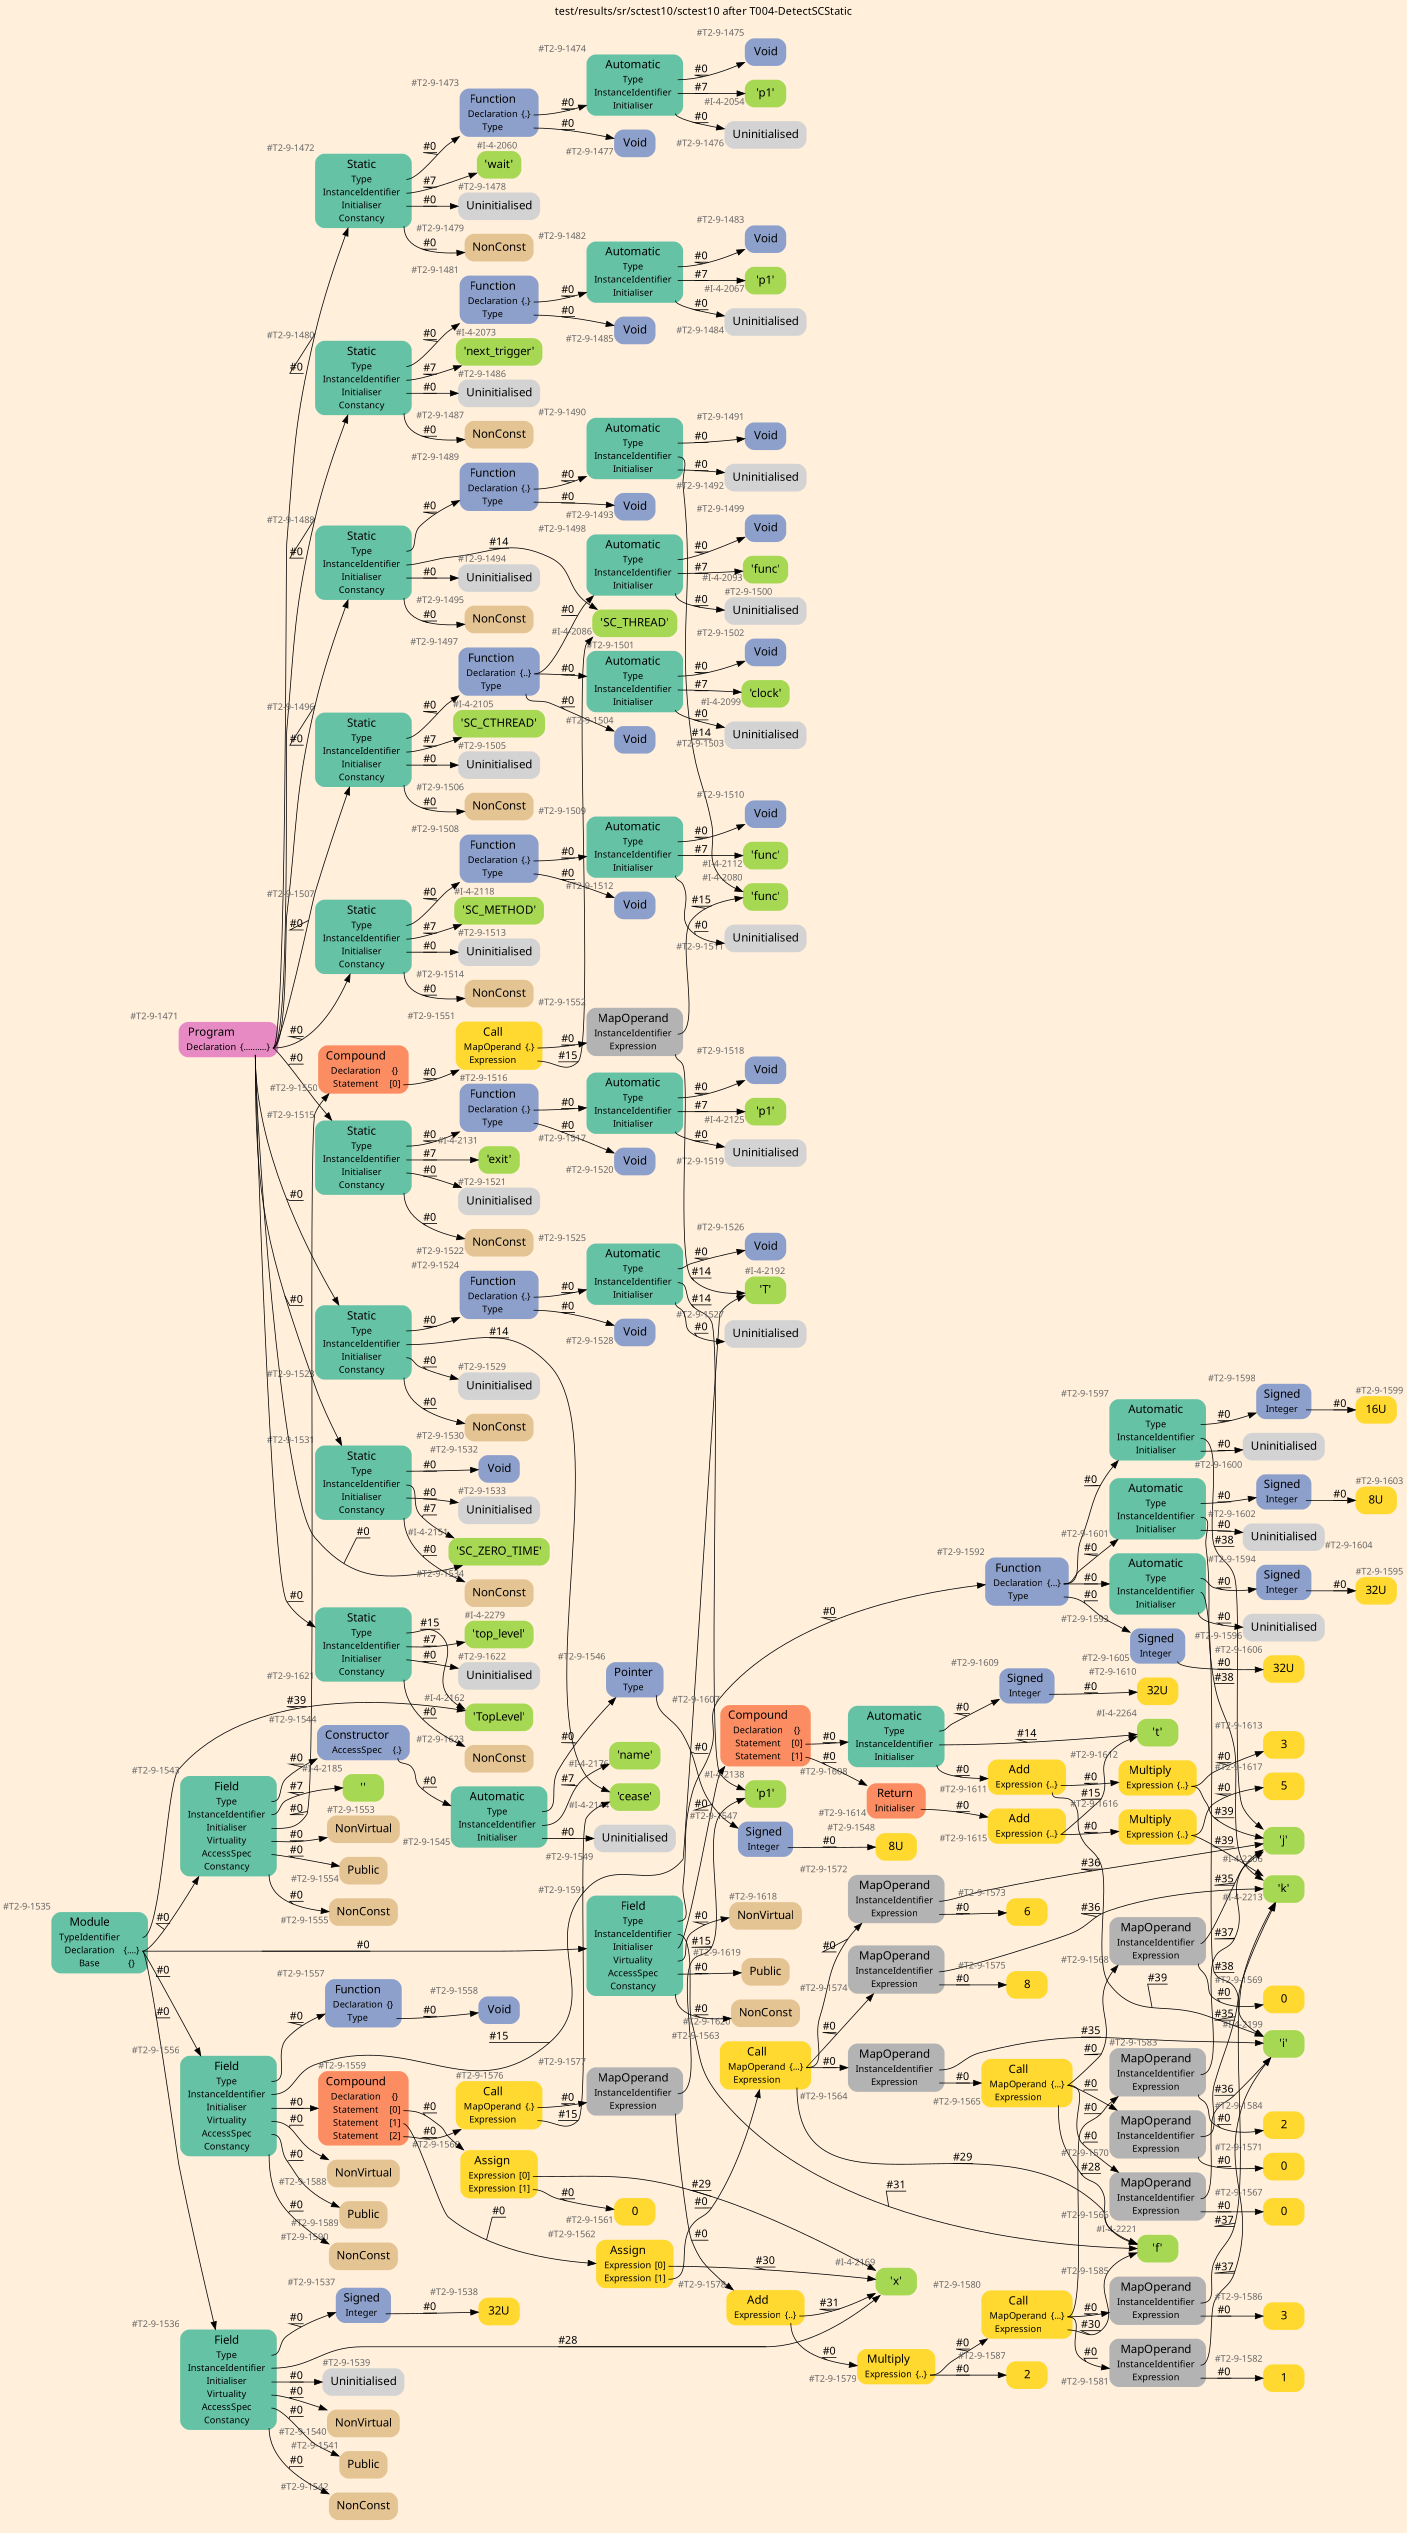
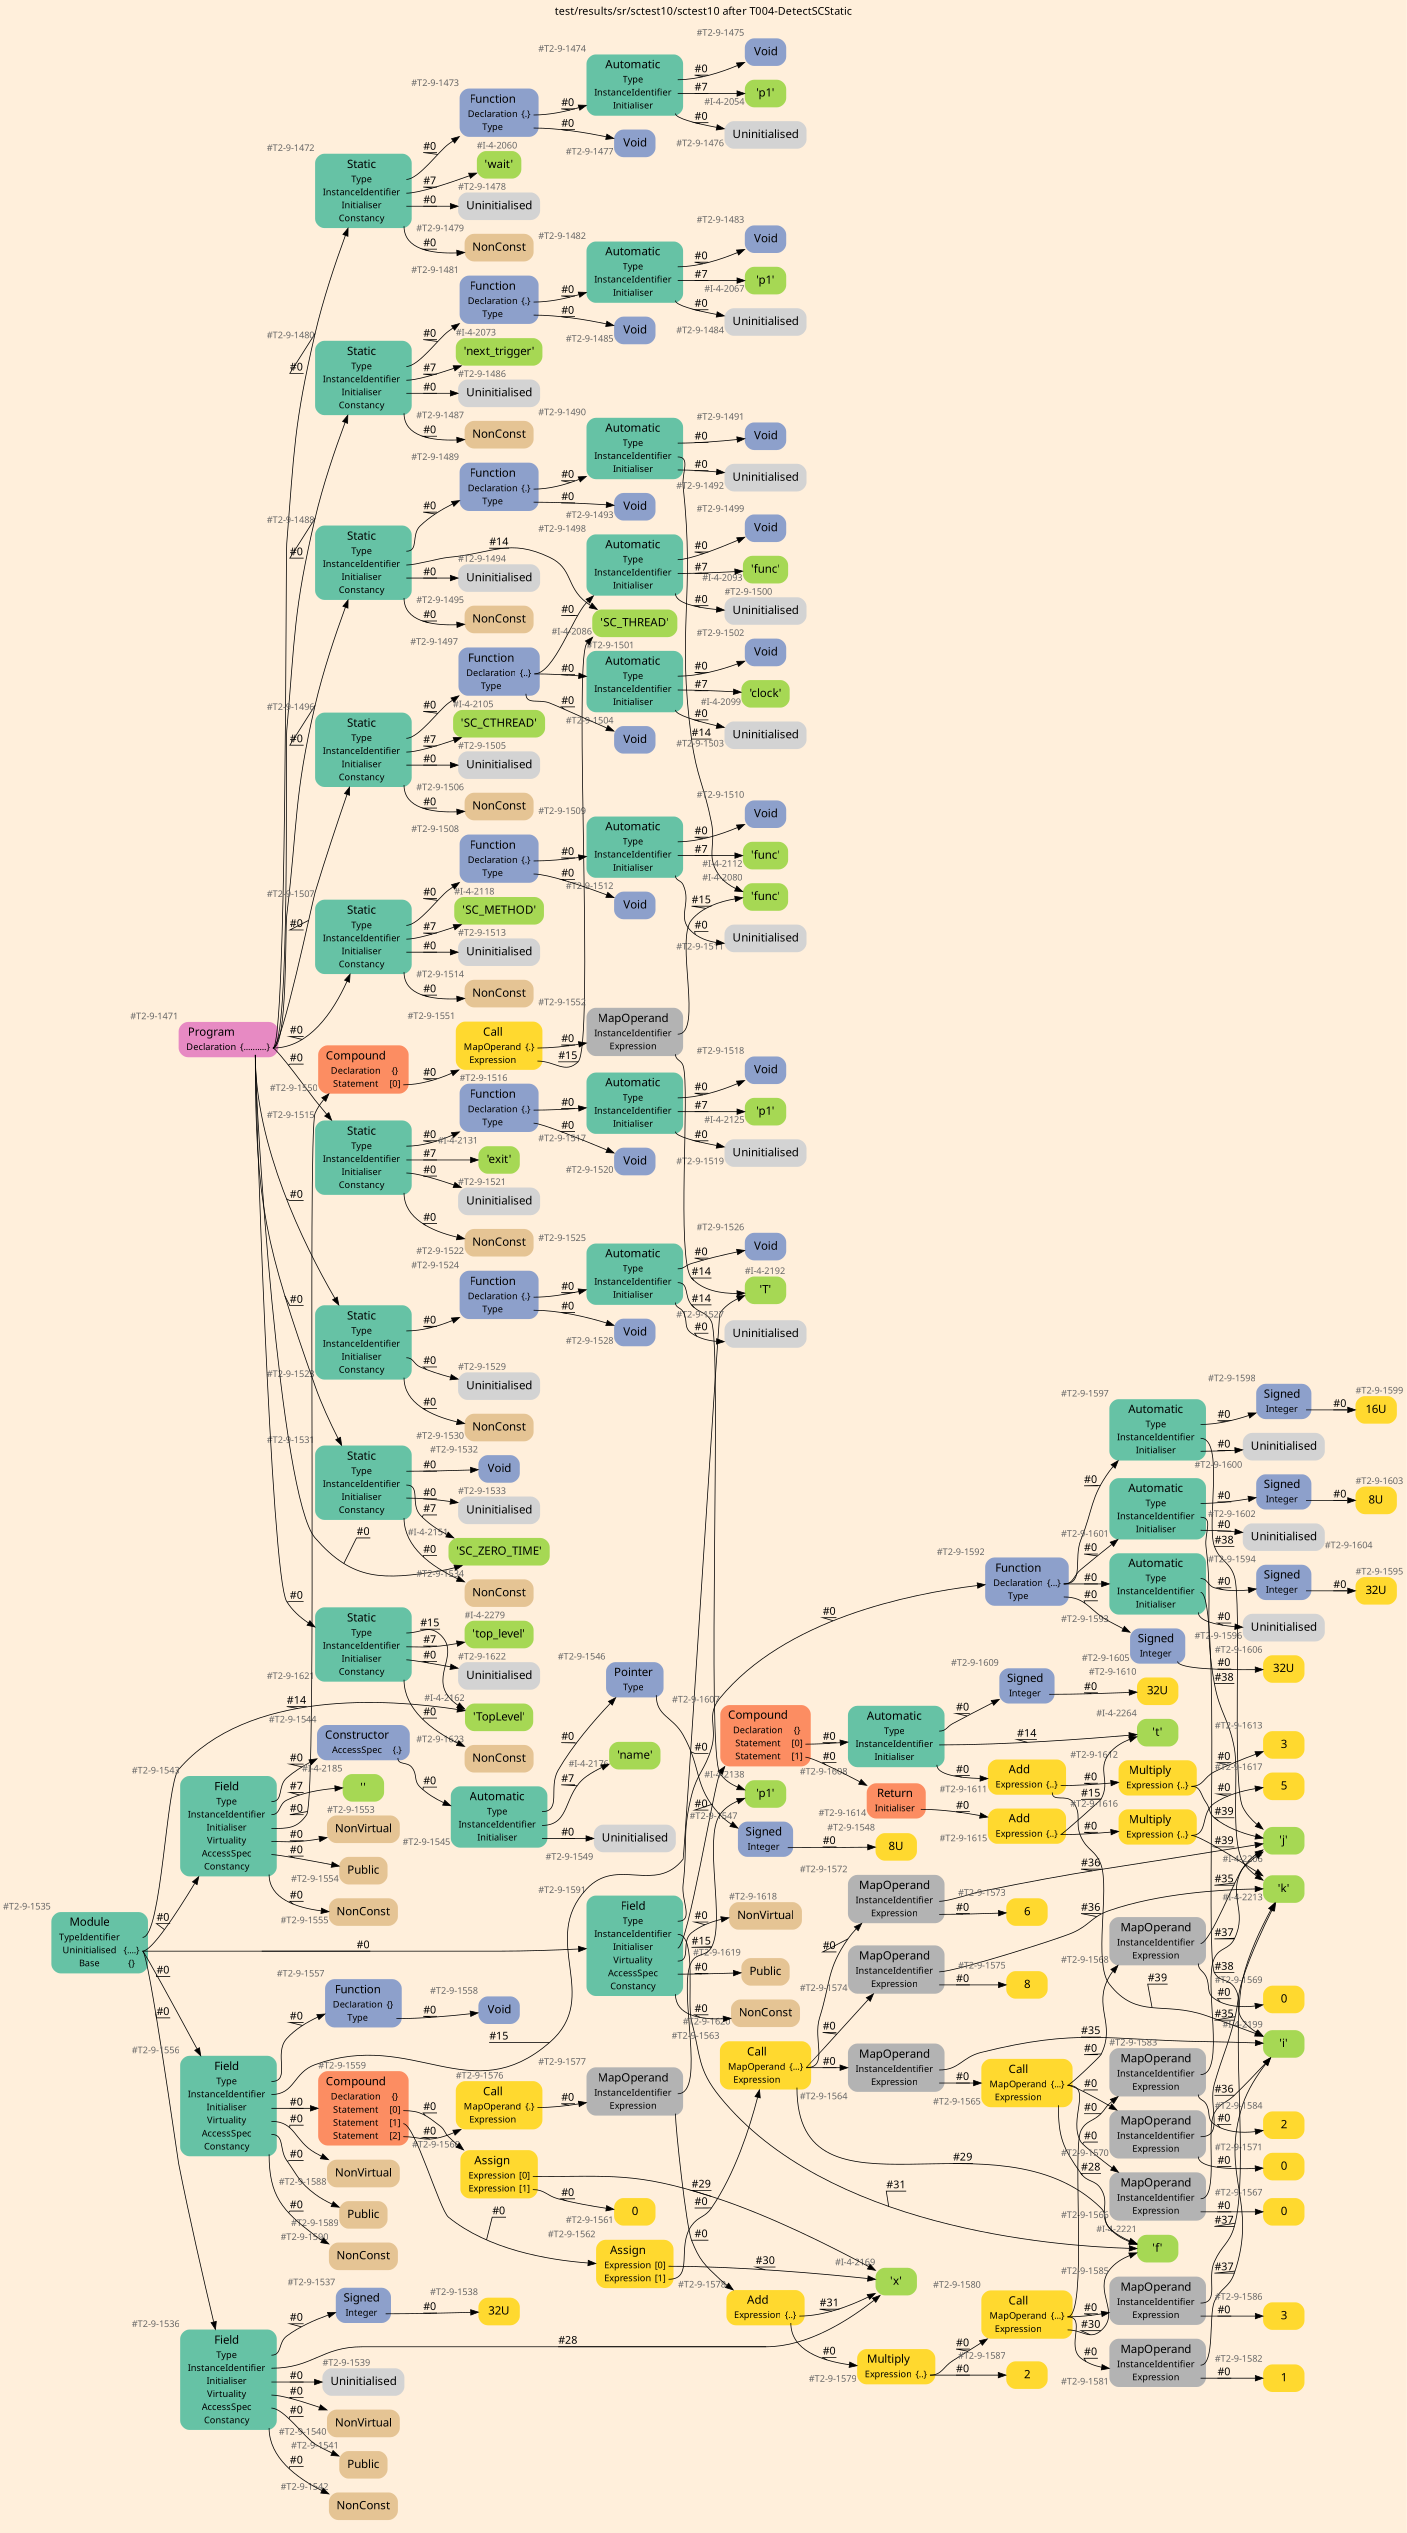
edge "Module" -> "'TopLevel'": label "#39" -> "#14"
node "'cease'": removed
node "Module": text "Declaration" -> "Uninitialised"
